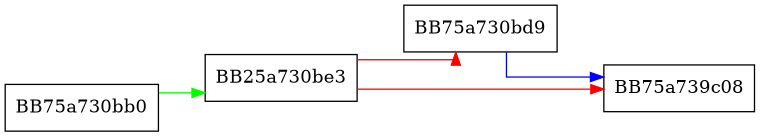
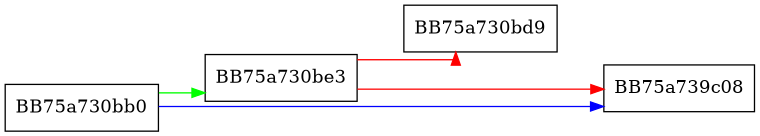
edge "BB75a730bd9" -> "BB75a739c08": now "BB75a730bb0" -> "BB75a739c08"
node "BB25a730be3": label "BB25a730be3" -> "BB75a730be3"
